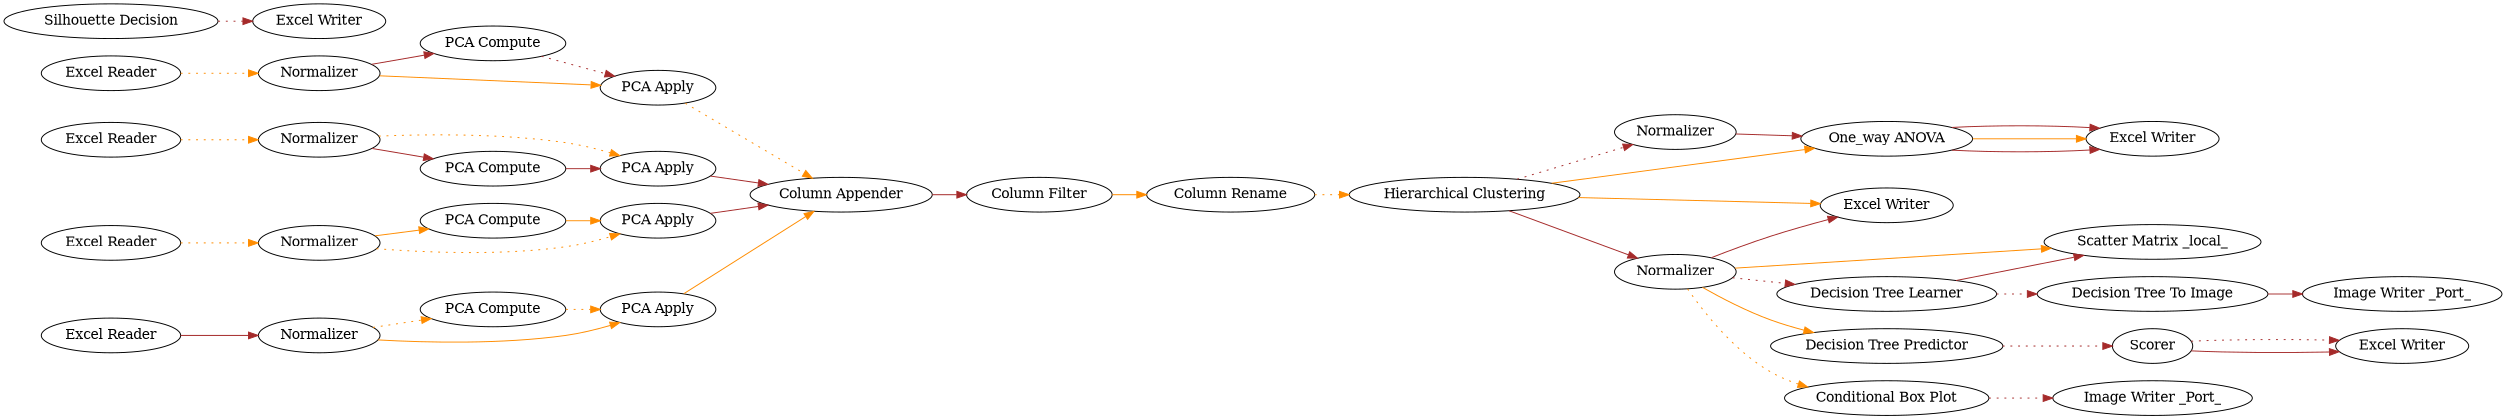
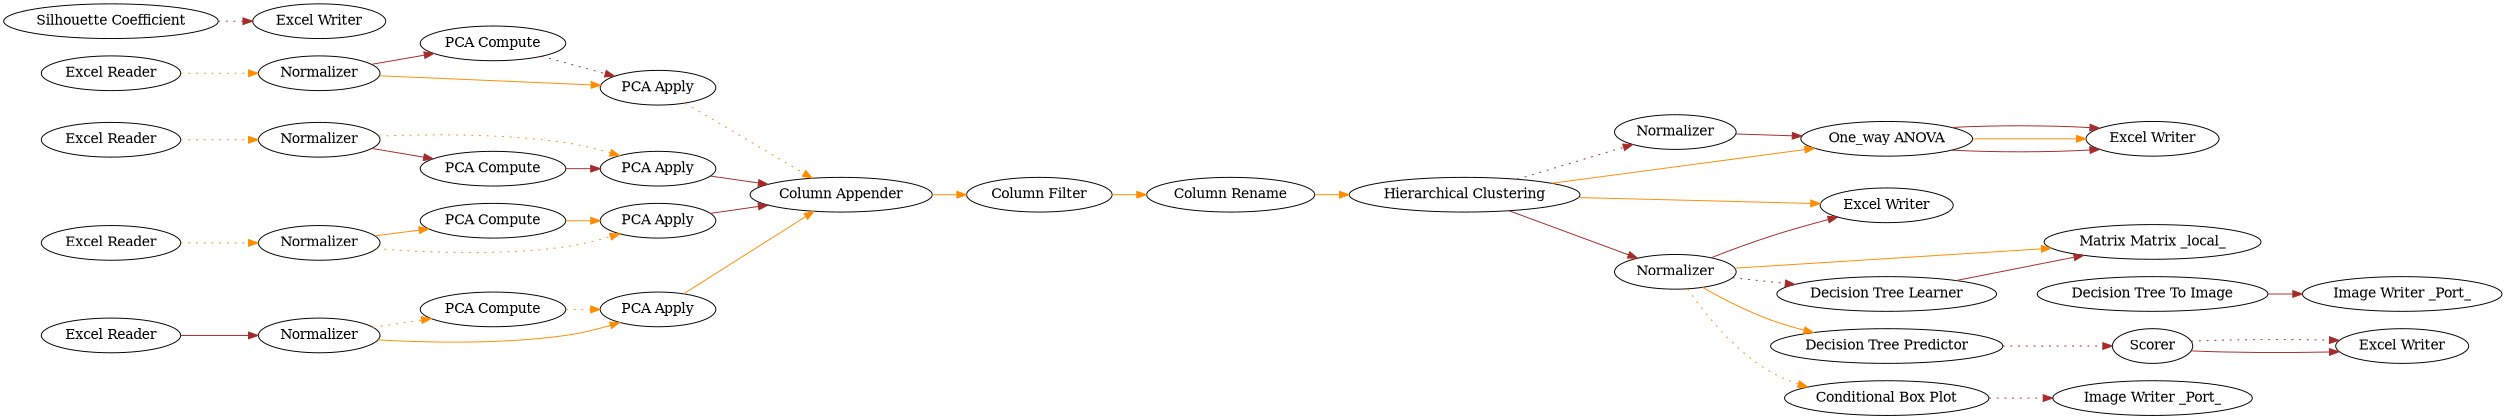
node "Silhouette Decision": label "Silhouette Decision" -> "Silhouette Coefficient"
edge "Column Appender" -> "Column Filter": color brown -> darkorange
edge "Column Rename" -> "Hierarchical Clustering": style dotted -> solid
node "Scatter Matrix _local_": label "Scatter Matrix _local_" -> "Matrix Matrix _local_"
edge "Decision Tree Learner" -> "Decision Tree To Image": removed
